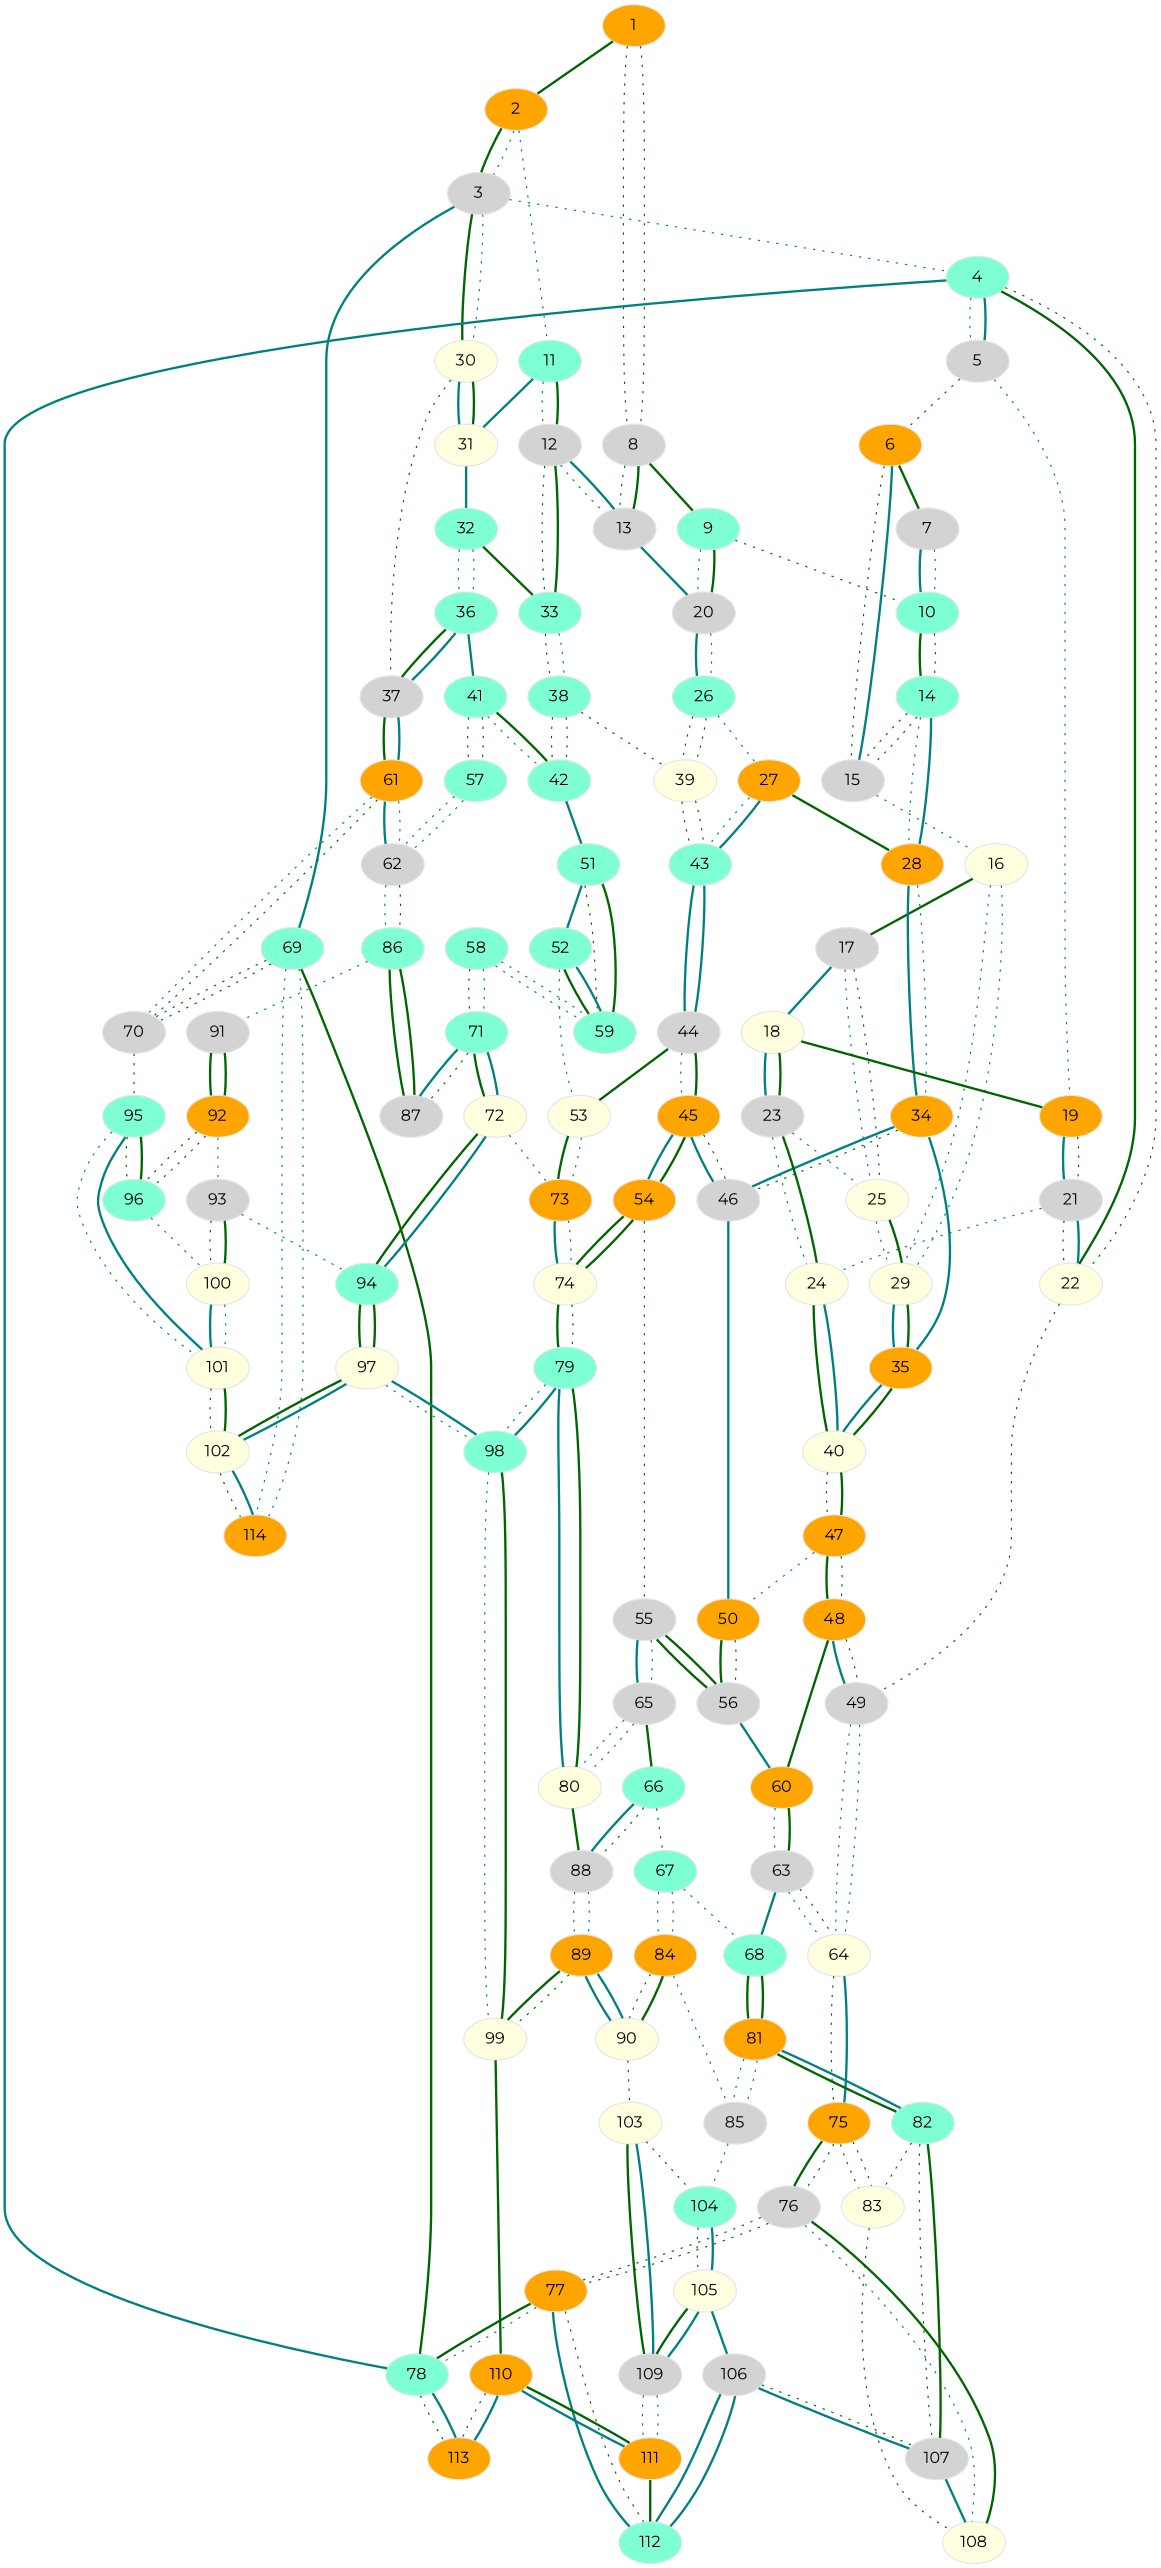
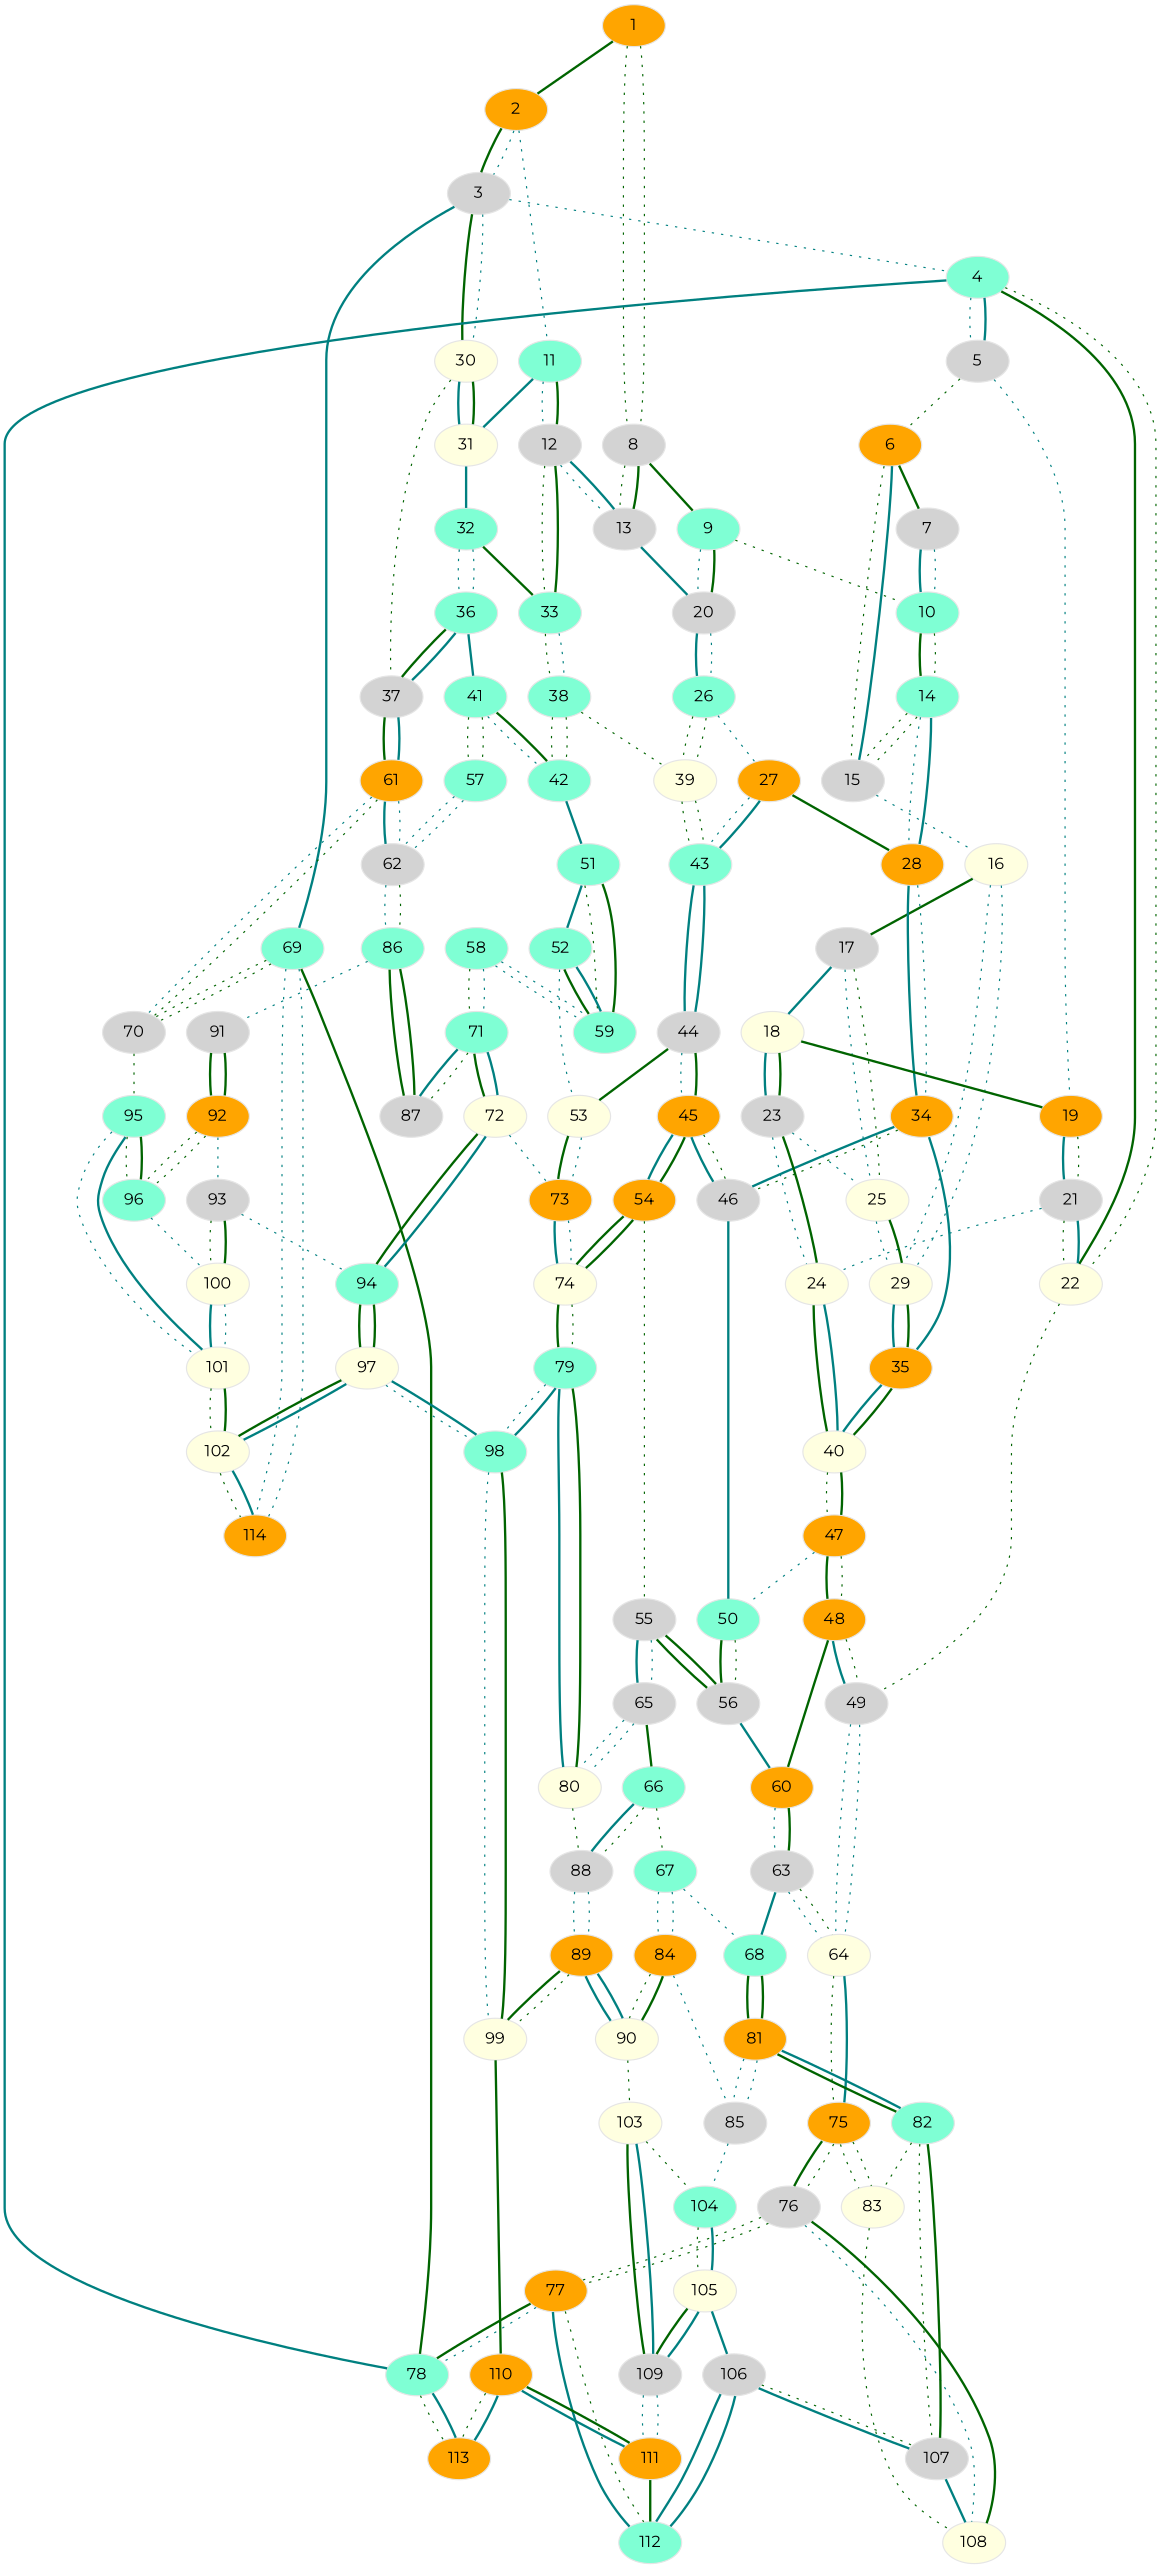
node "50": fillcolor orange -> aquamarine
edge "80" -- "88": style bold -> dotted
